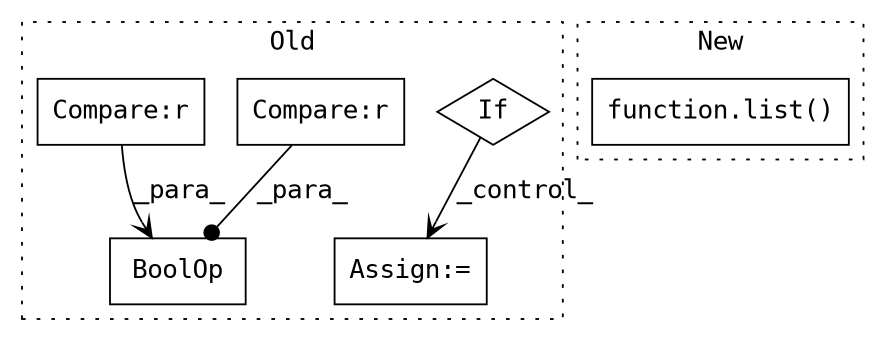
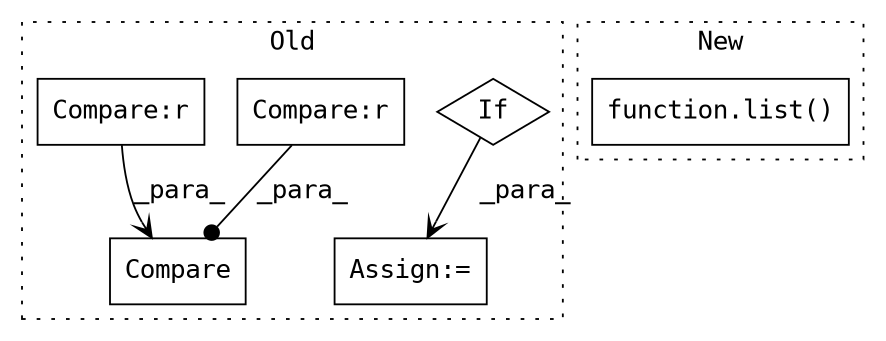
edge "If" -> "Assign:=": label "_control_" -> "_para_"
node "BoolOp": label "BoolOp" -> "Compare"
